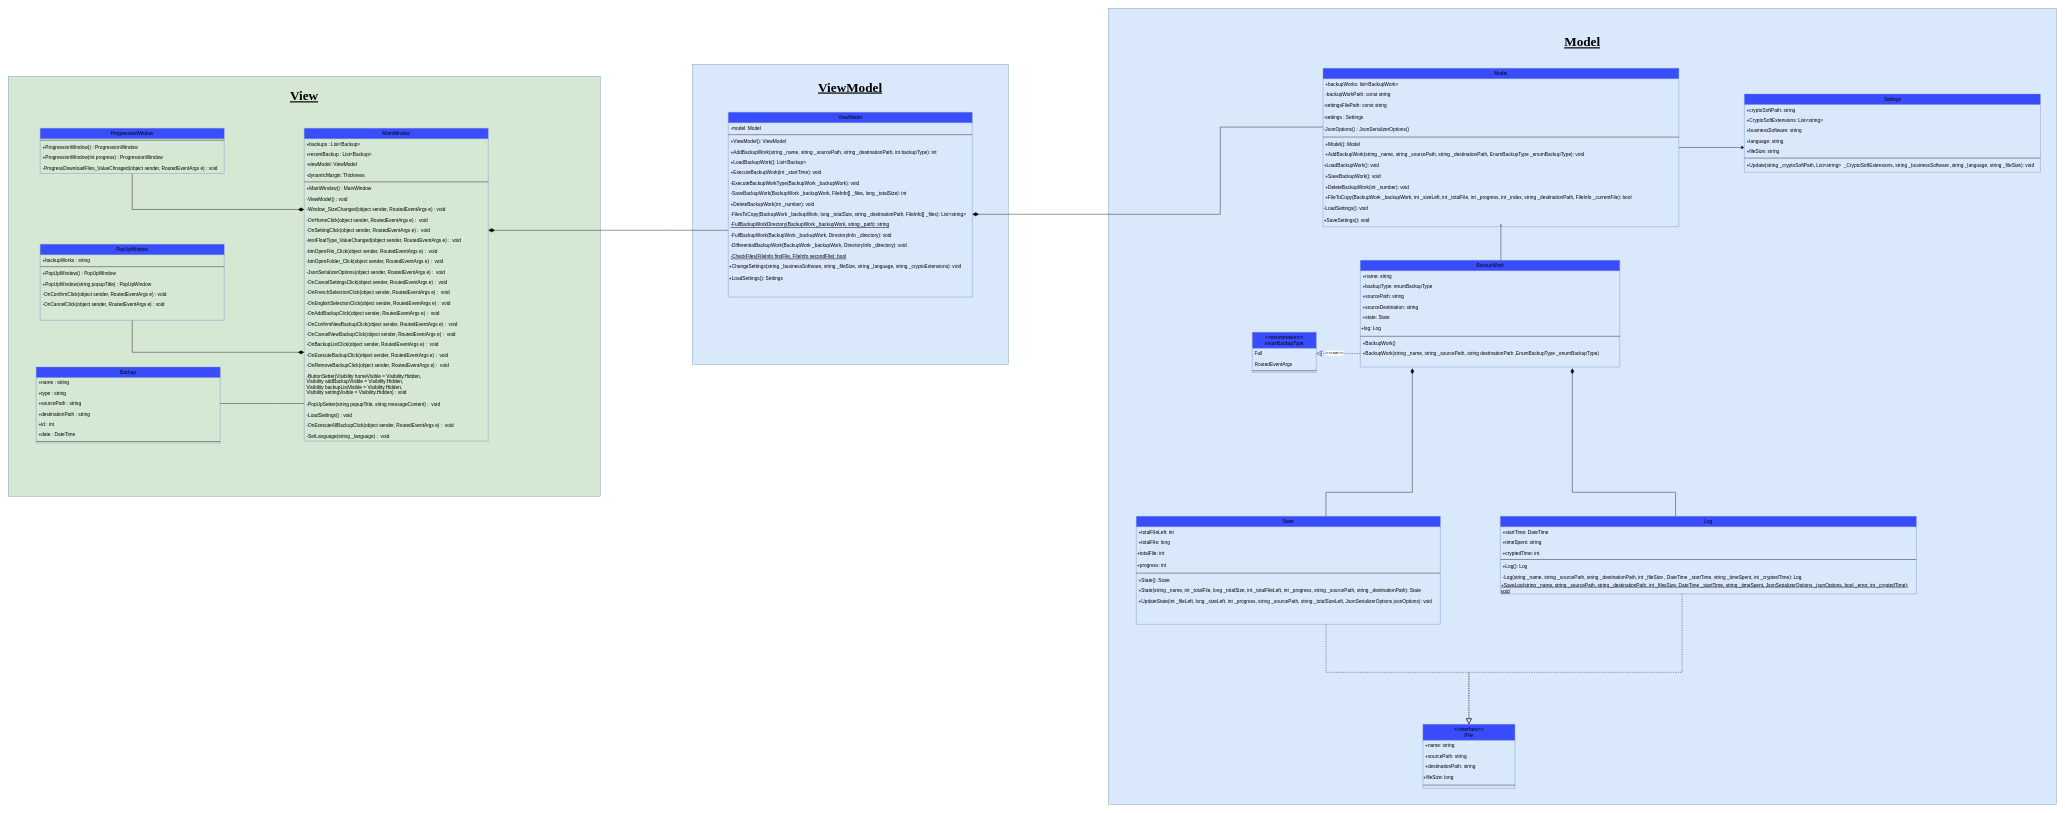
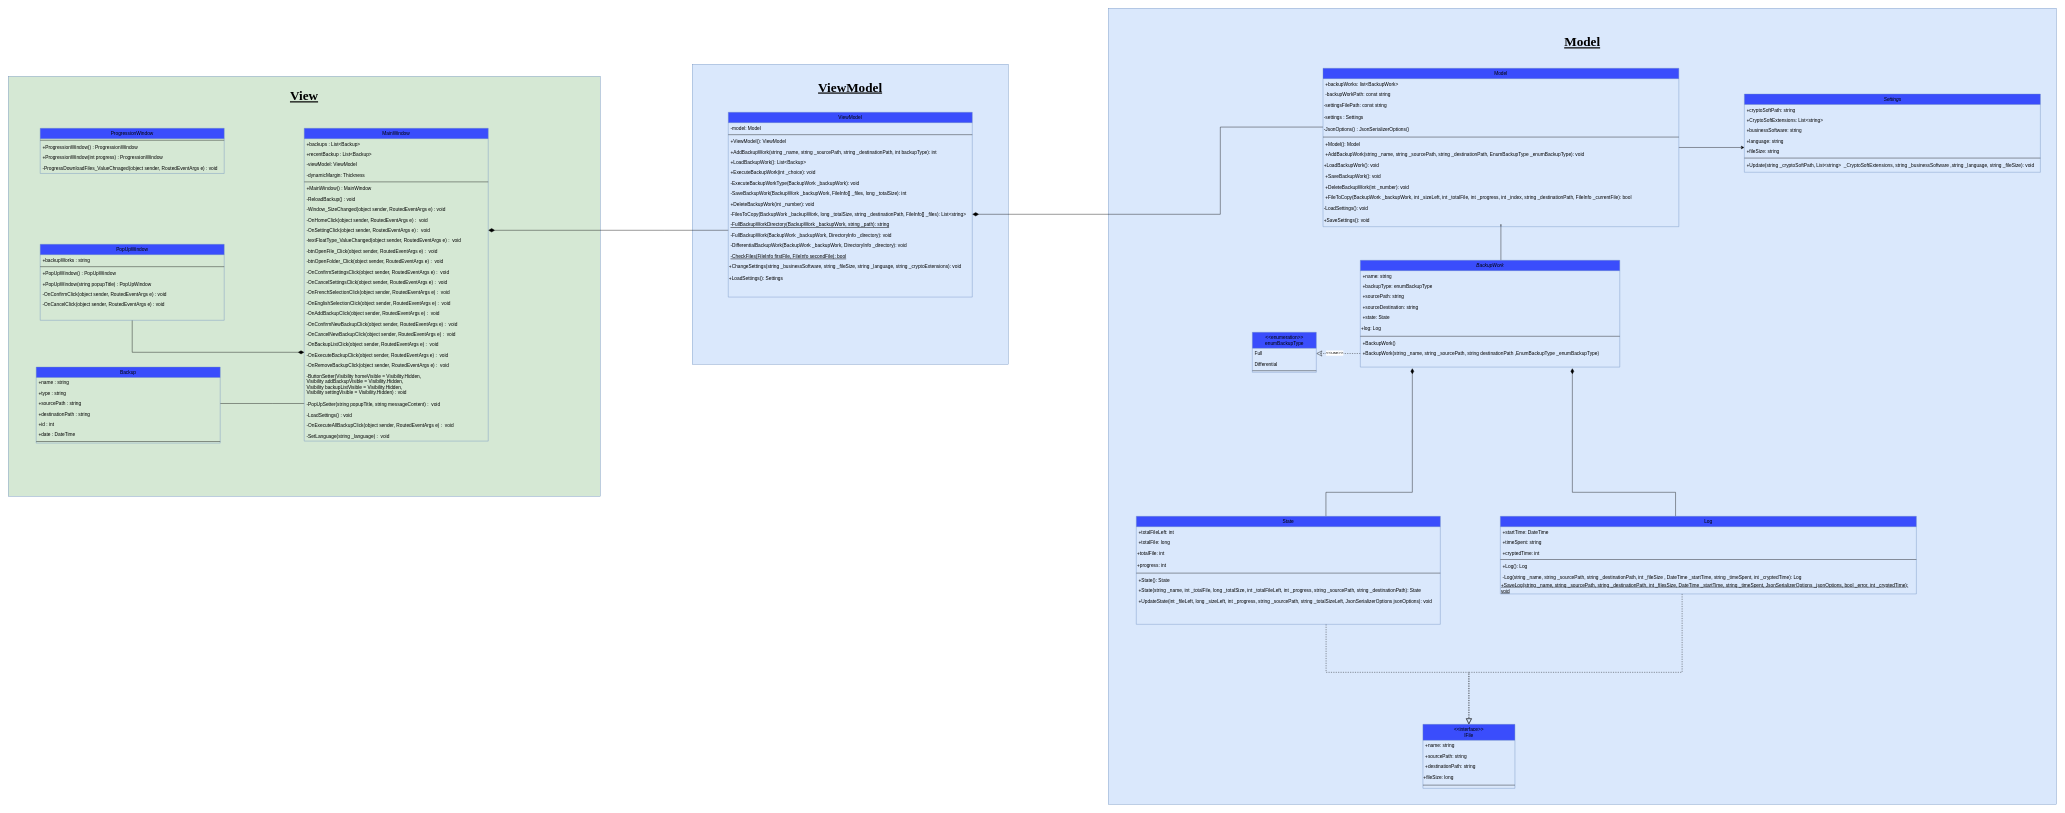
node "+ExecuteBackupWork(int _startTime): void": label "+ExecuteBackupWork(int _startTime): void" -> "+ExecuteBackupWork(int _choice): void"
node "-ViewModel() : void": label "-ViewModel() : void" -> "-ReloadBackup() : void"
edge "ProgressionWindow" -> "-Window_SizeChanged(object sender, RoutedEventArgs e) : void": removed
node "-JsonSerializerOptions(object sender, RoutedEventArgs e) : void": label "-JsonSerializerOptions(object sender, RoutedEventArgs e) : void" -> "-OnConfirmSettingsClick(object sender, RoutedEventArgs e) : void"
node "RoutedEventArgs": label "RoutedEventArgs" -> "Differential"
